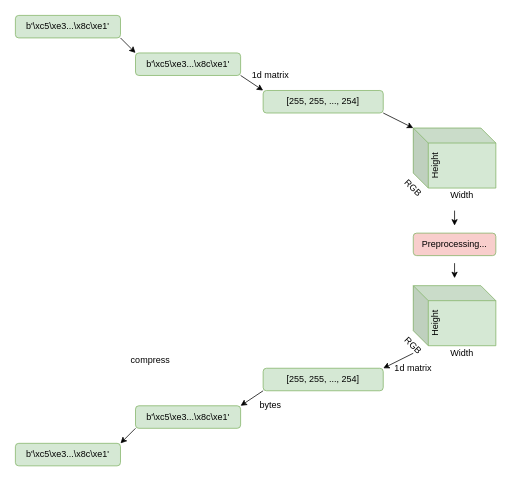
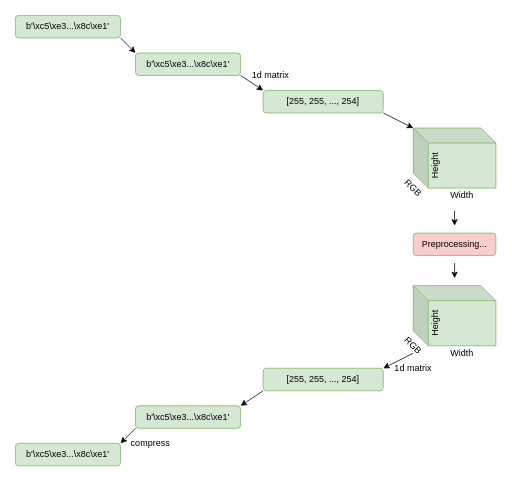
node "compress": moved (150, 360) -> (150, 443)
node "bytes": removed
